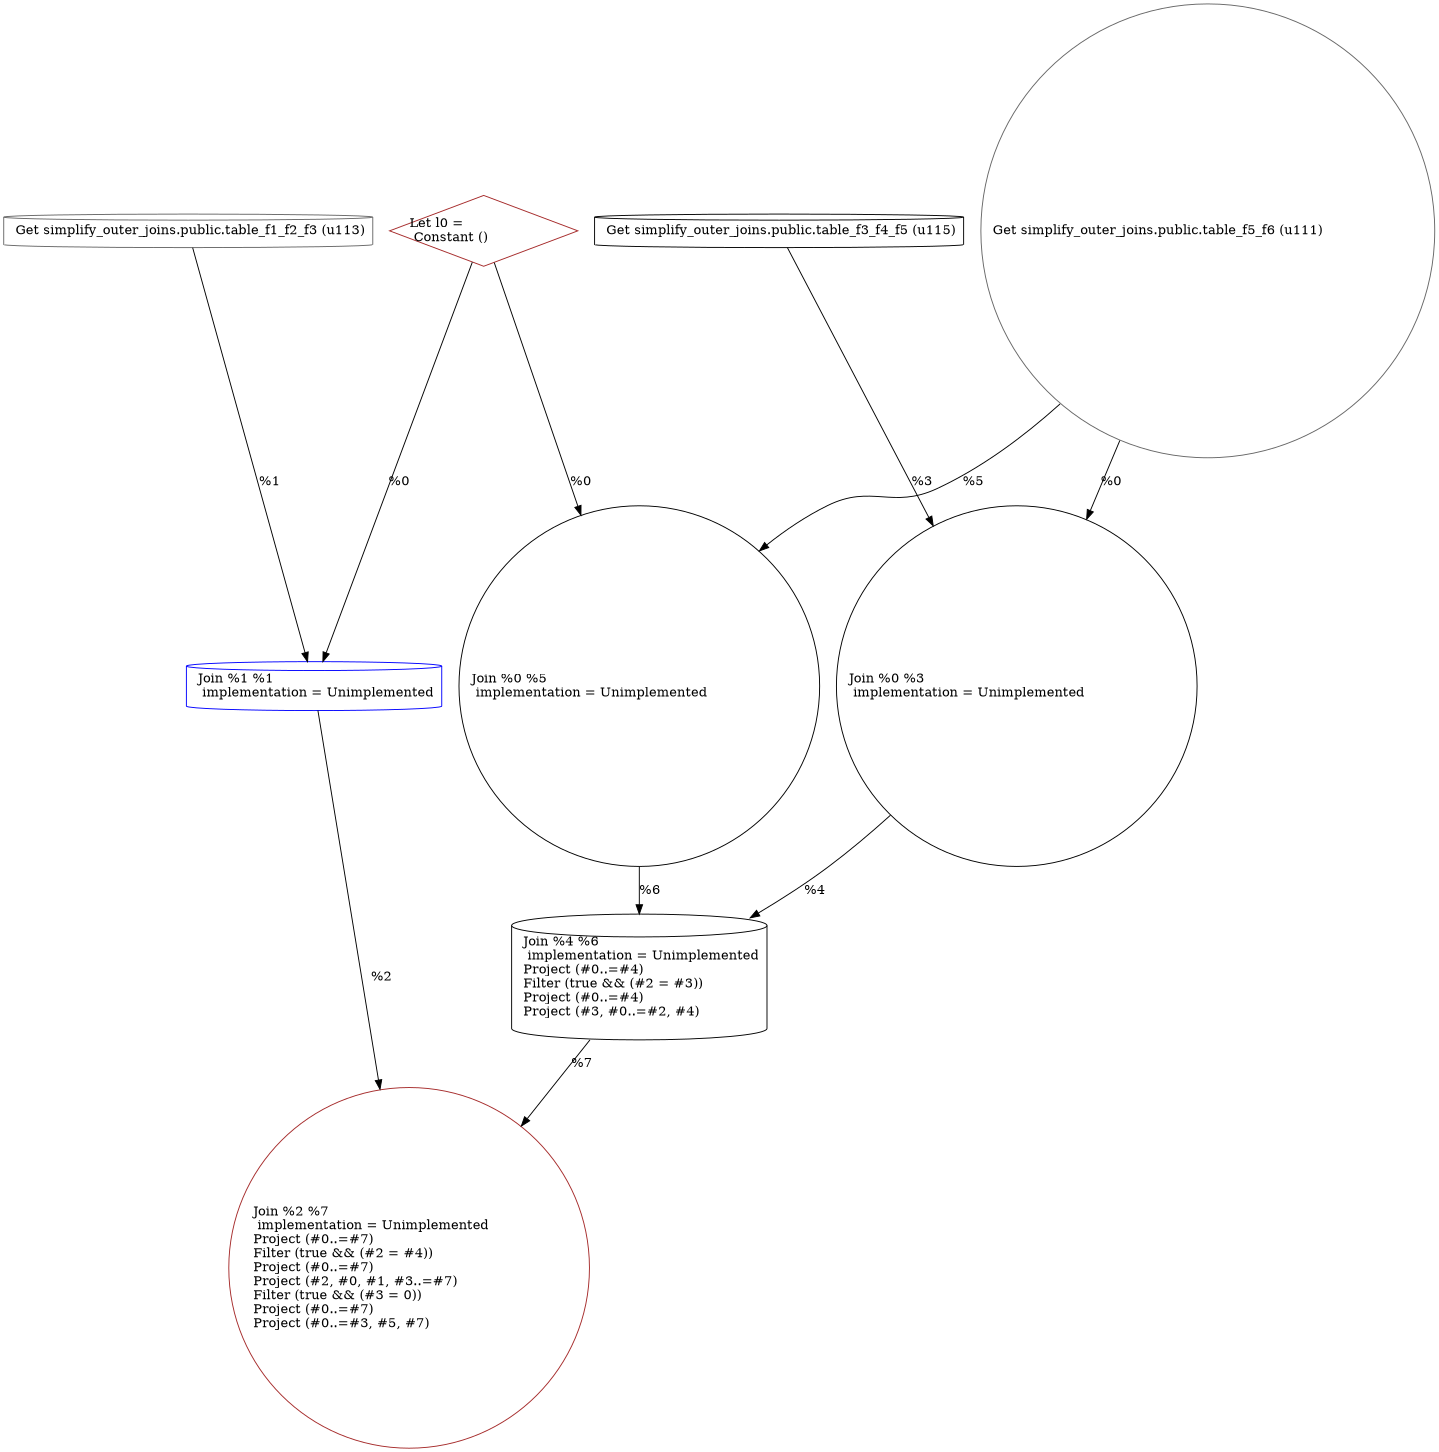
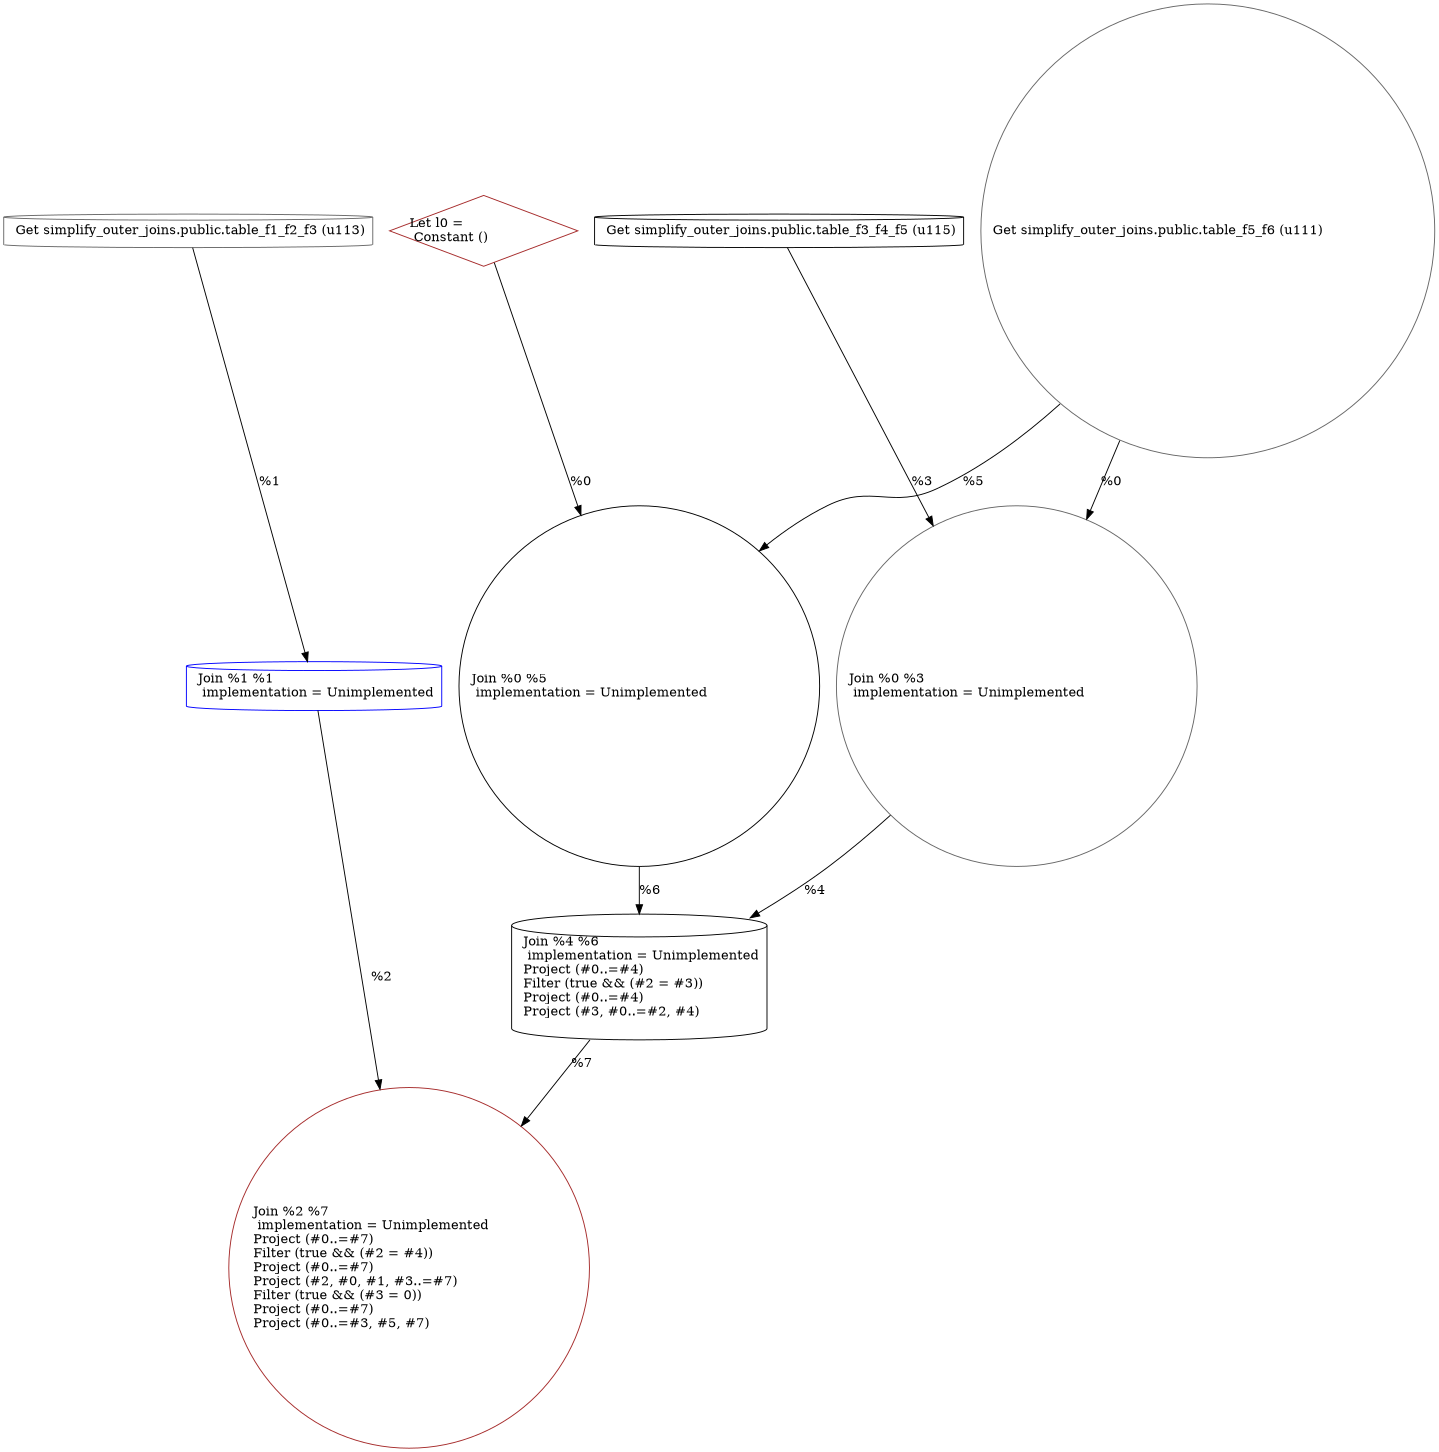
edge "Let l0 = Constant ()" -> "Join %1 %1 implementation = Unimplemented": removed, label "%0"
node "Join %0 %3 implementation = Unimplemented": color black -> gray40
